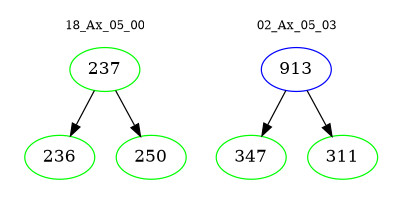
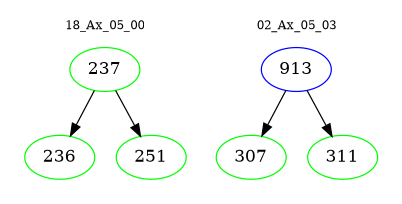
node "250": label "250" -> "251"
node "347": label "347" -> "307"
